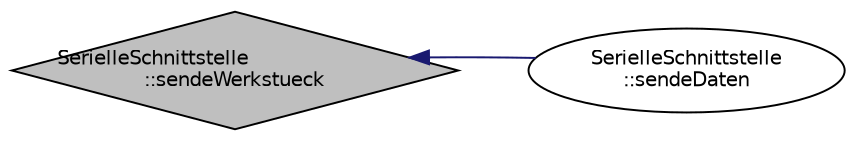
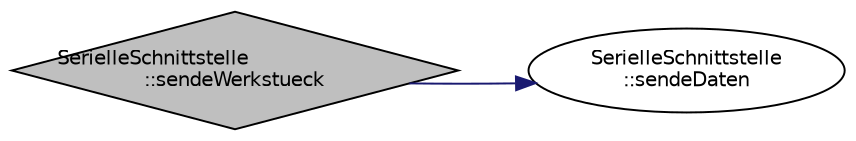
edge "SerielleSchnittstelle ::sendeDaten" -> "SerielleSchnittstelle ::sendeWerkstueck": reversed
